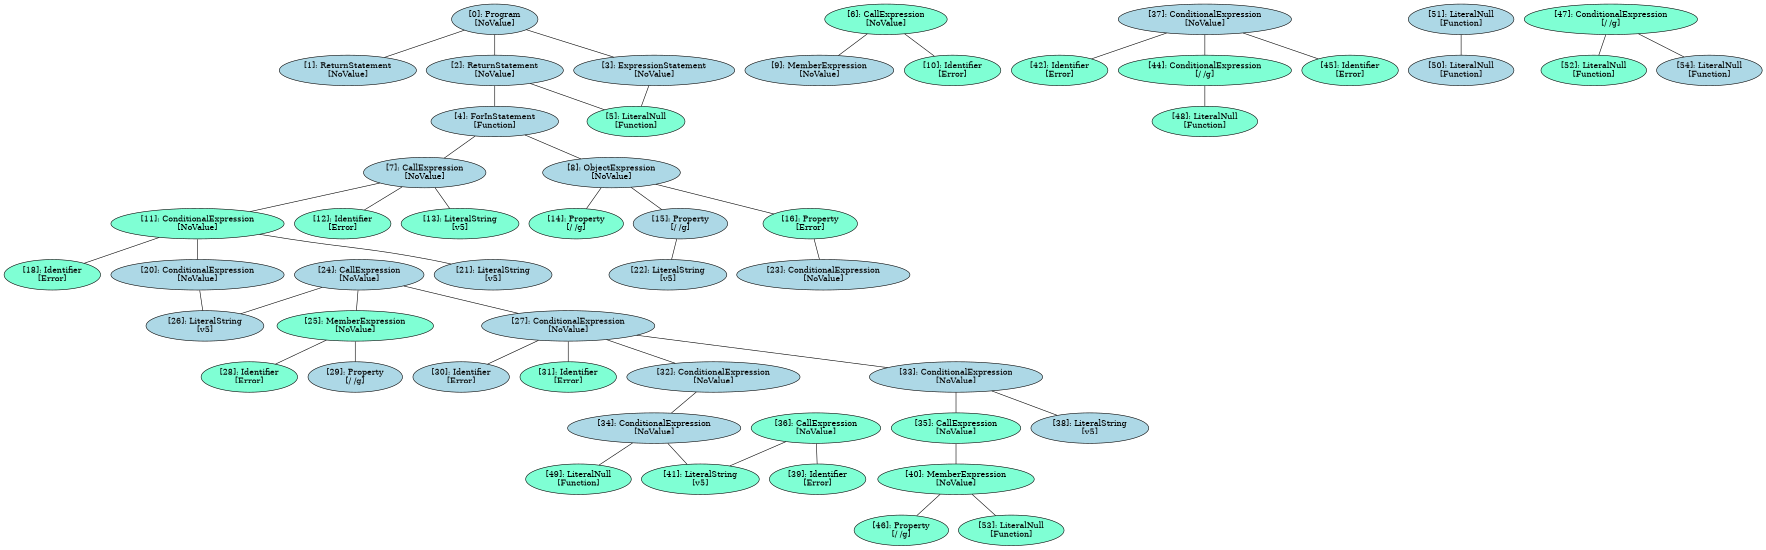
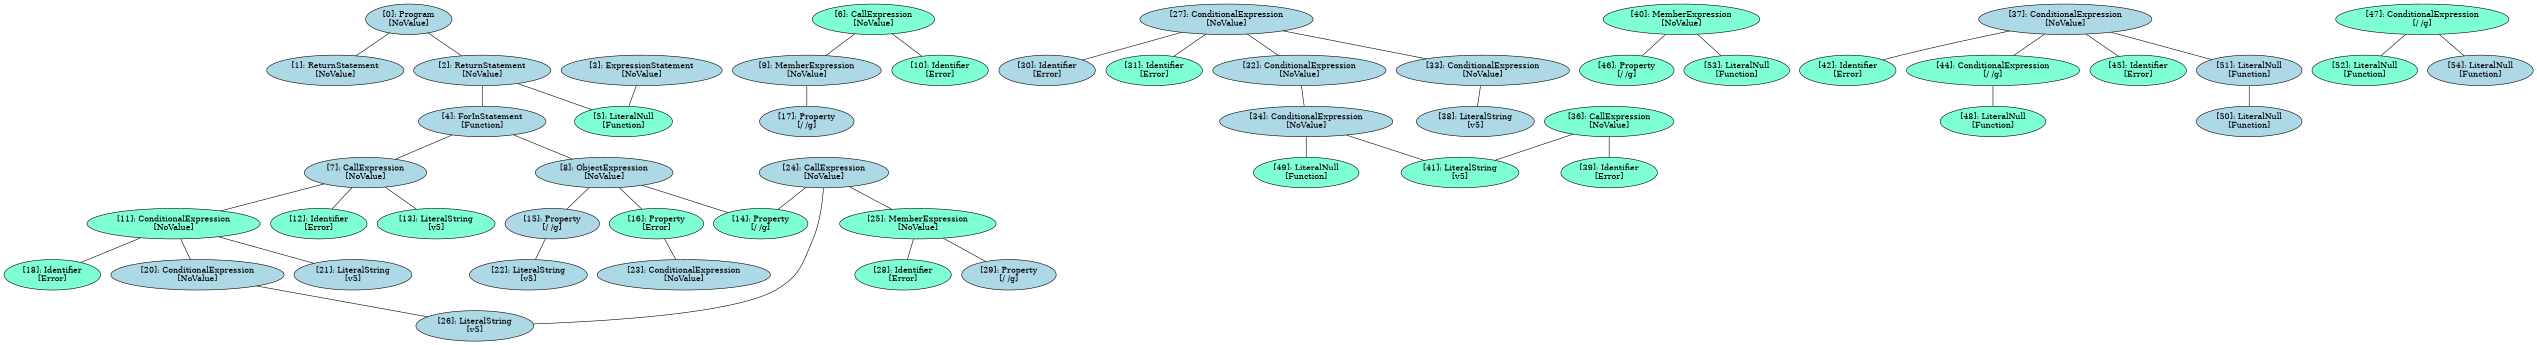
edge "[0]: Program [NoValue]" -- "[3]: ExpressionStatement [NoValue]": removed
edge "[37]: ConditionalExpression [NoValue]" -- "[51]: LiteralNull [Function]": added
node "[17]: Property [/ /g]": added
edge "[24]: CallExpression [NoValue]" -- "[27]: ConditionalExpression [NoValue]": now "[24]: CallExpression [NoValue]" -- "[14]: Property [/ /g]"
node "[35]: CallExpression [NoValue]": removed
